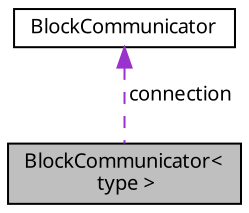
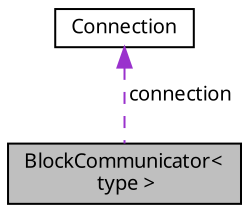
node "BlockCommunicator": label "BlockCommunicator" -> "Connection"
